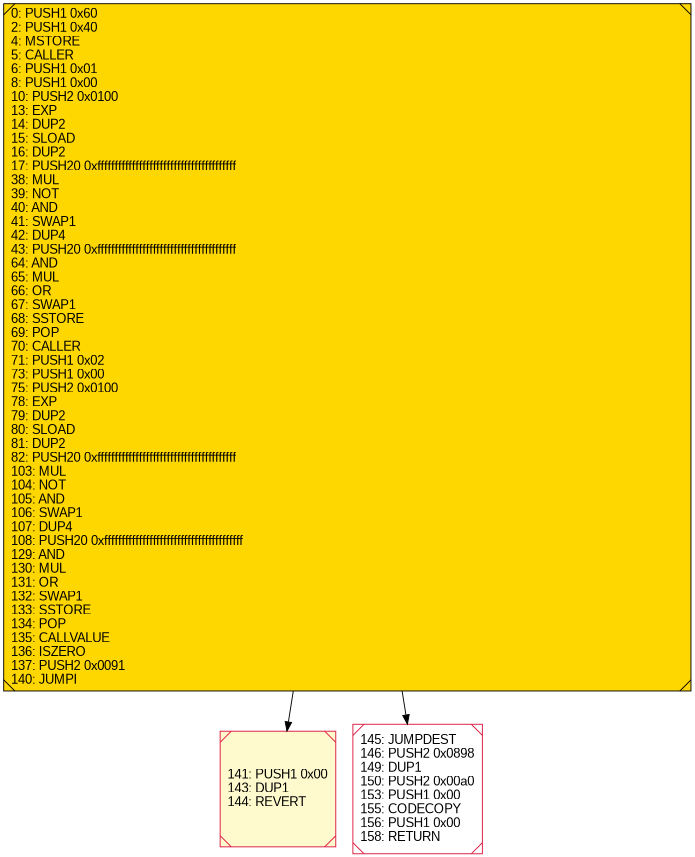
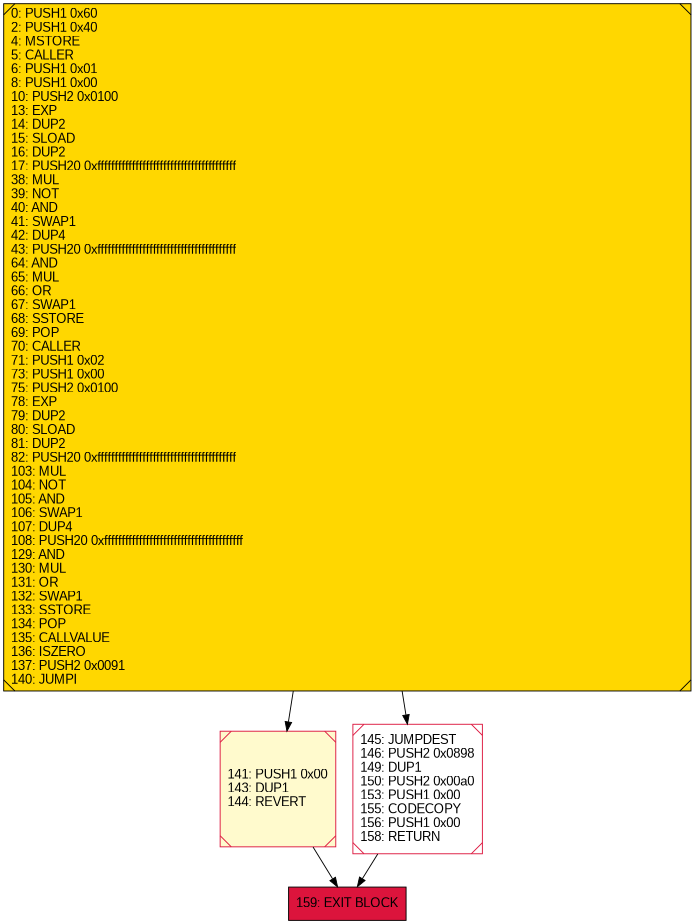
node "159: EXIT BLOCK": added
